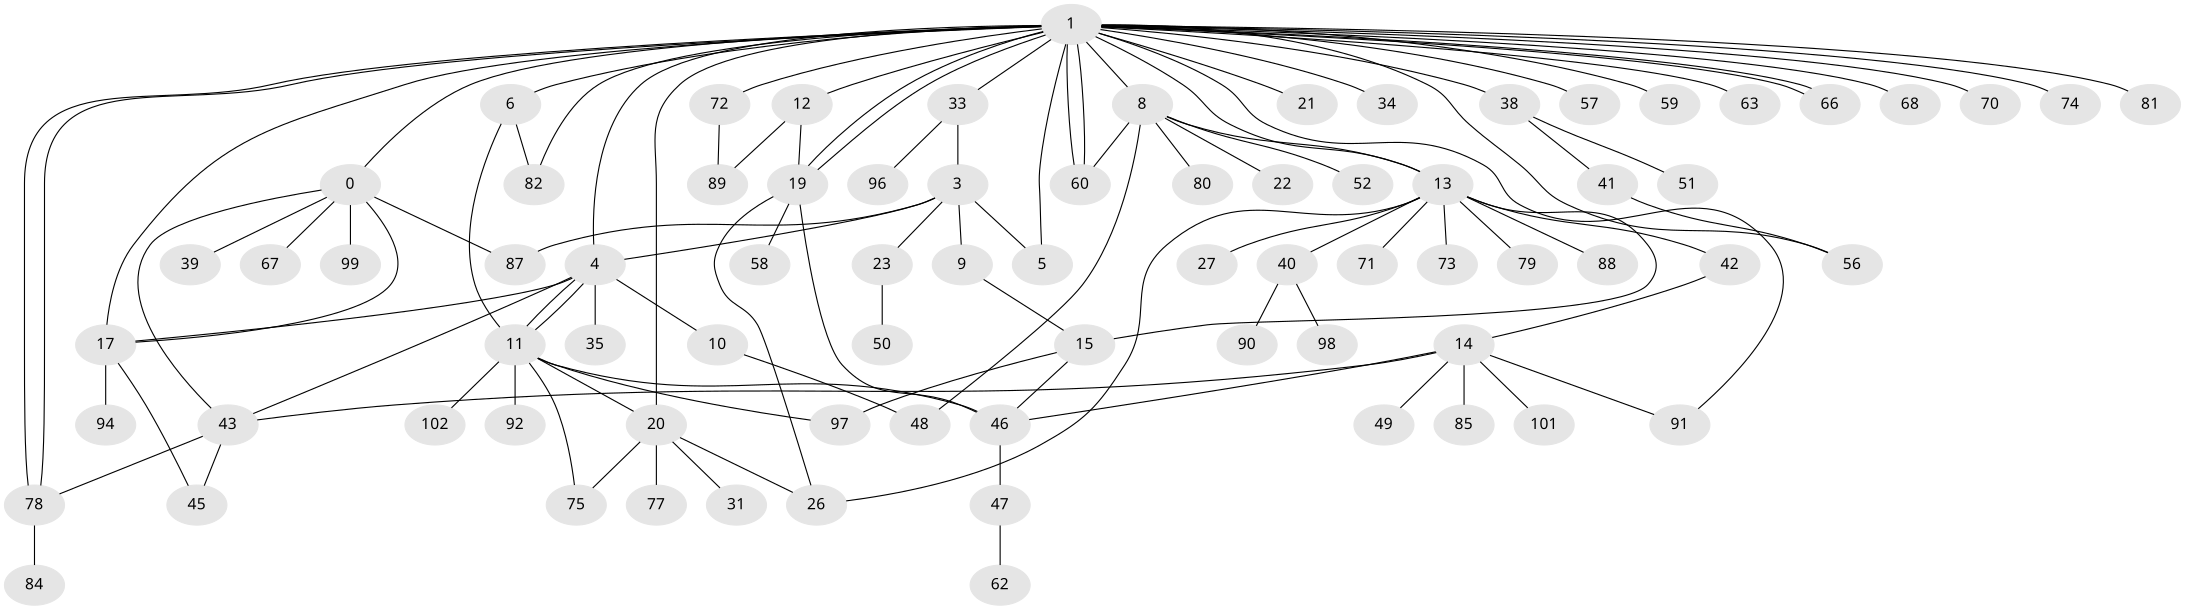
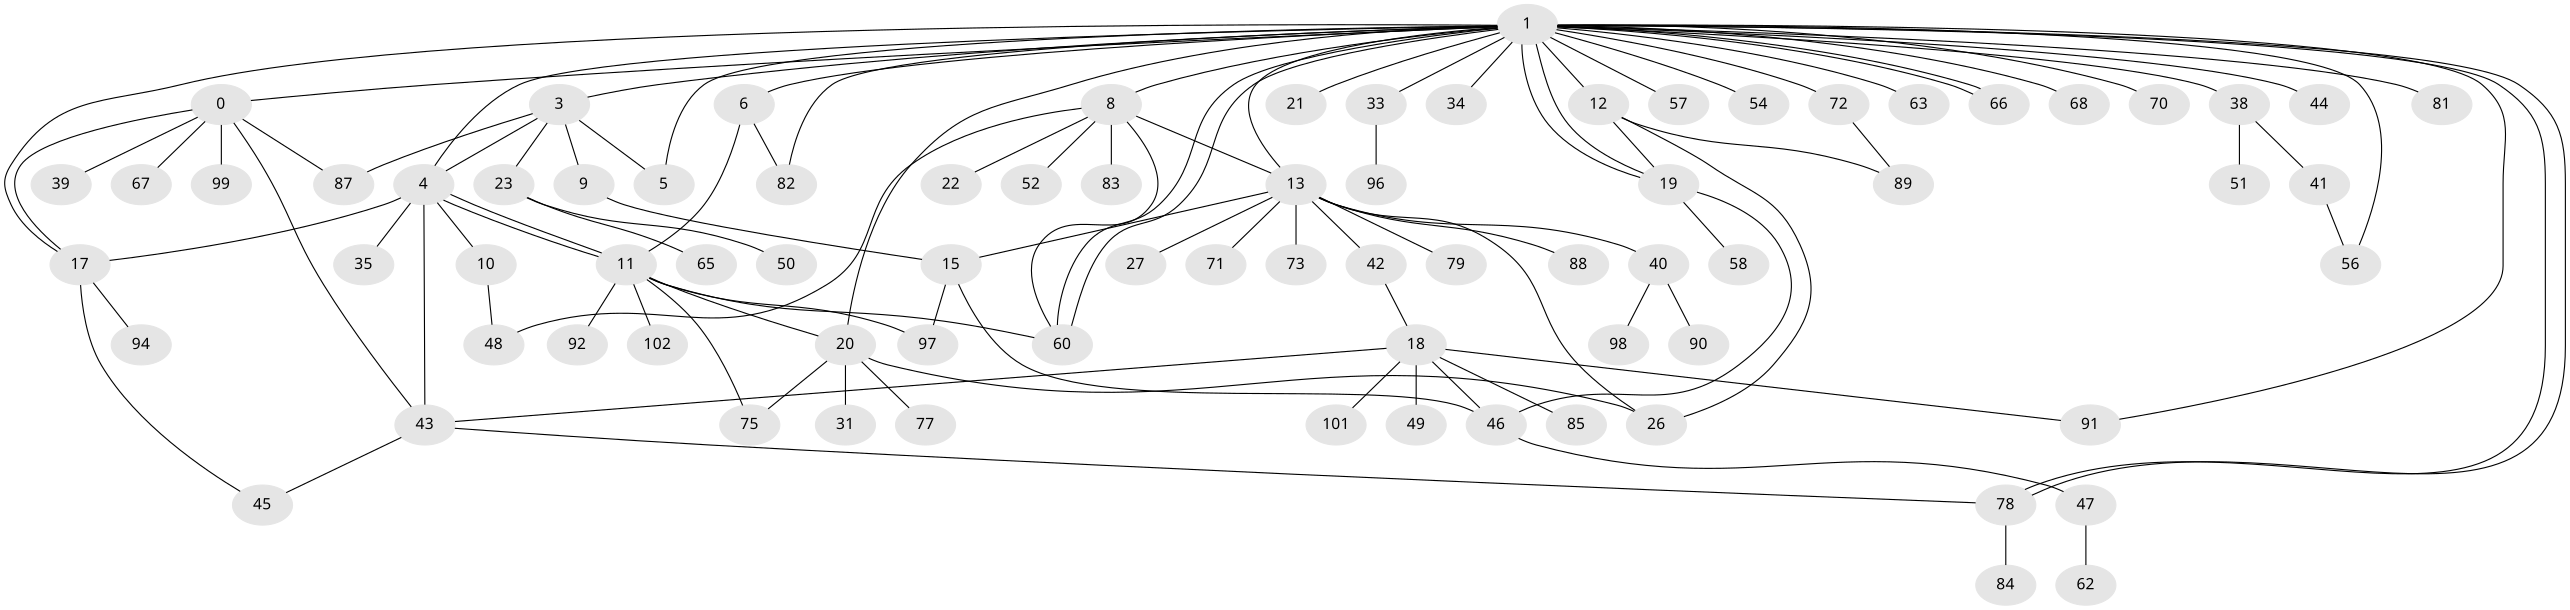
node "59": label "59" -> "54"
node "74": label "74" -> "44"
edge "33" -- "3": now "1" -- "3"
node "80": label "80" -> "83"
node "65": added
edge "19" -- "26": now "12" -- "26"
node "14": label "14" -> "18"
edge "11" -- "46": now "11" -- "60"
